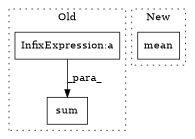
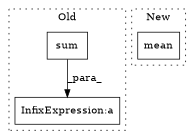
edge "InfixExpression:a" -> "sum": reversed
